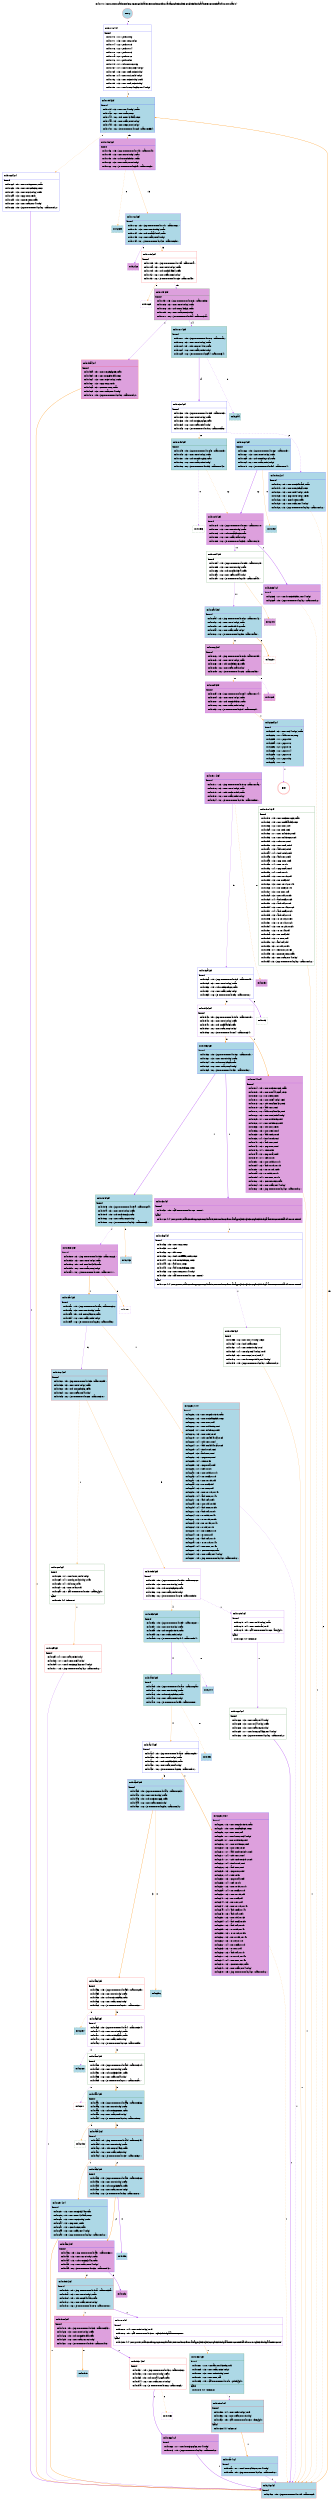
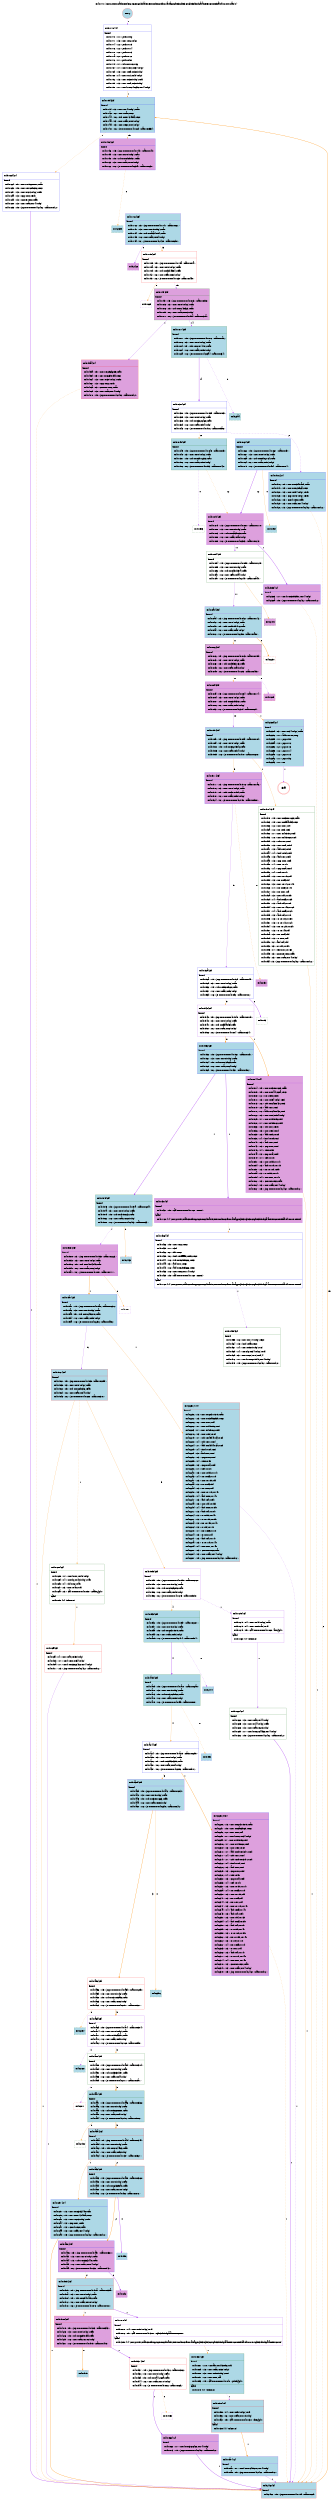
edge "0x4017b6 [22]" -> "0x4017cc [25]": removed, label "15"
node "0x4018f8 [25]": added
node "Exit": label "Exit" -> "Final"
edge "0x401b5a [27]" -> "0x402482 [5]": style bold -> dashed
edge "0x401d5e [32]" -> "0x402482 [5]": now "0x4019c0 [25]" -> "0x402482 [5]"
